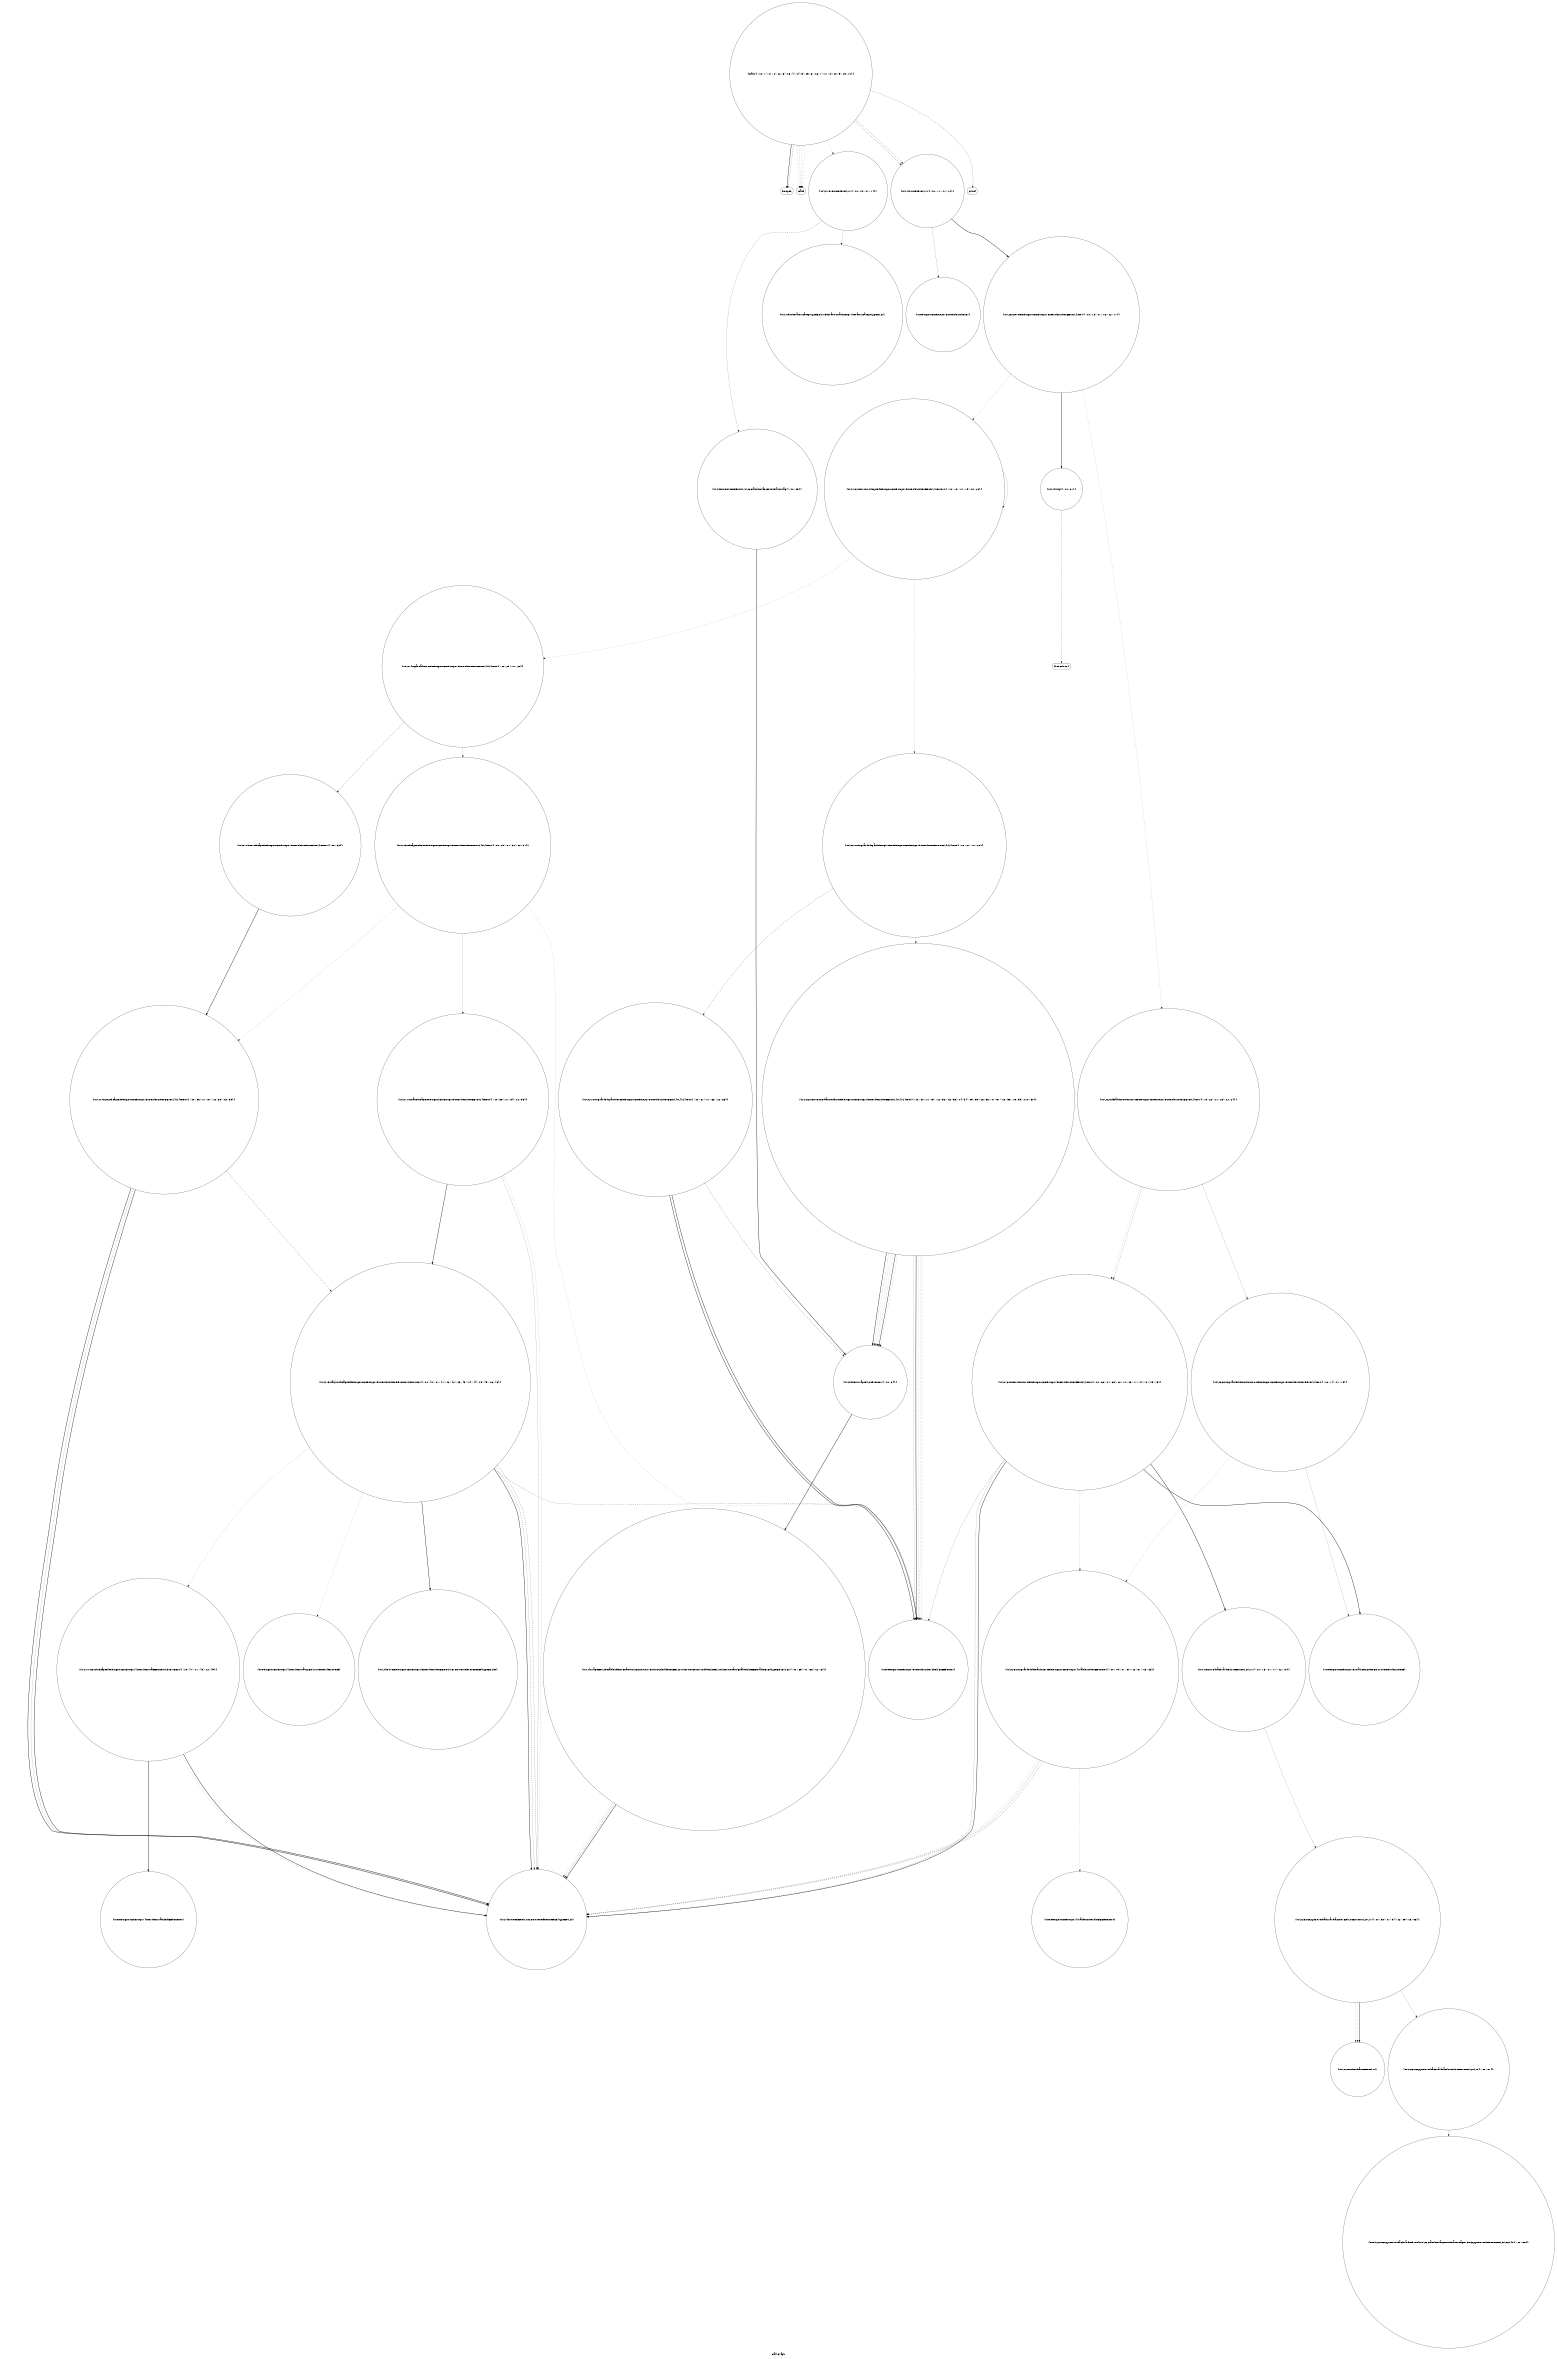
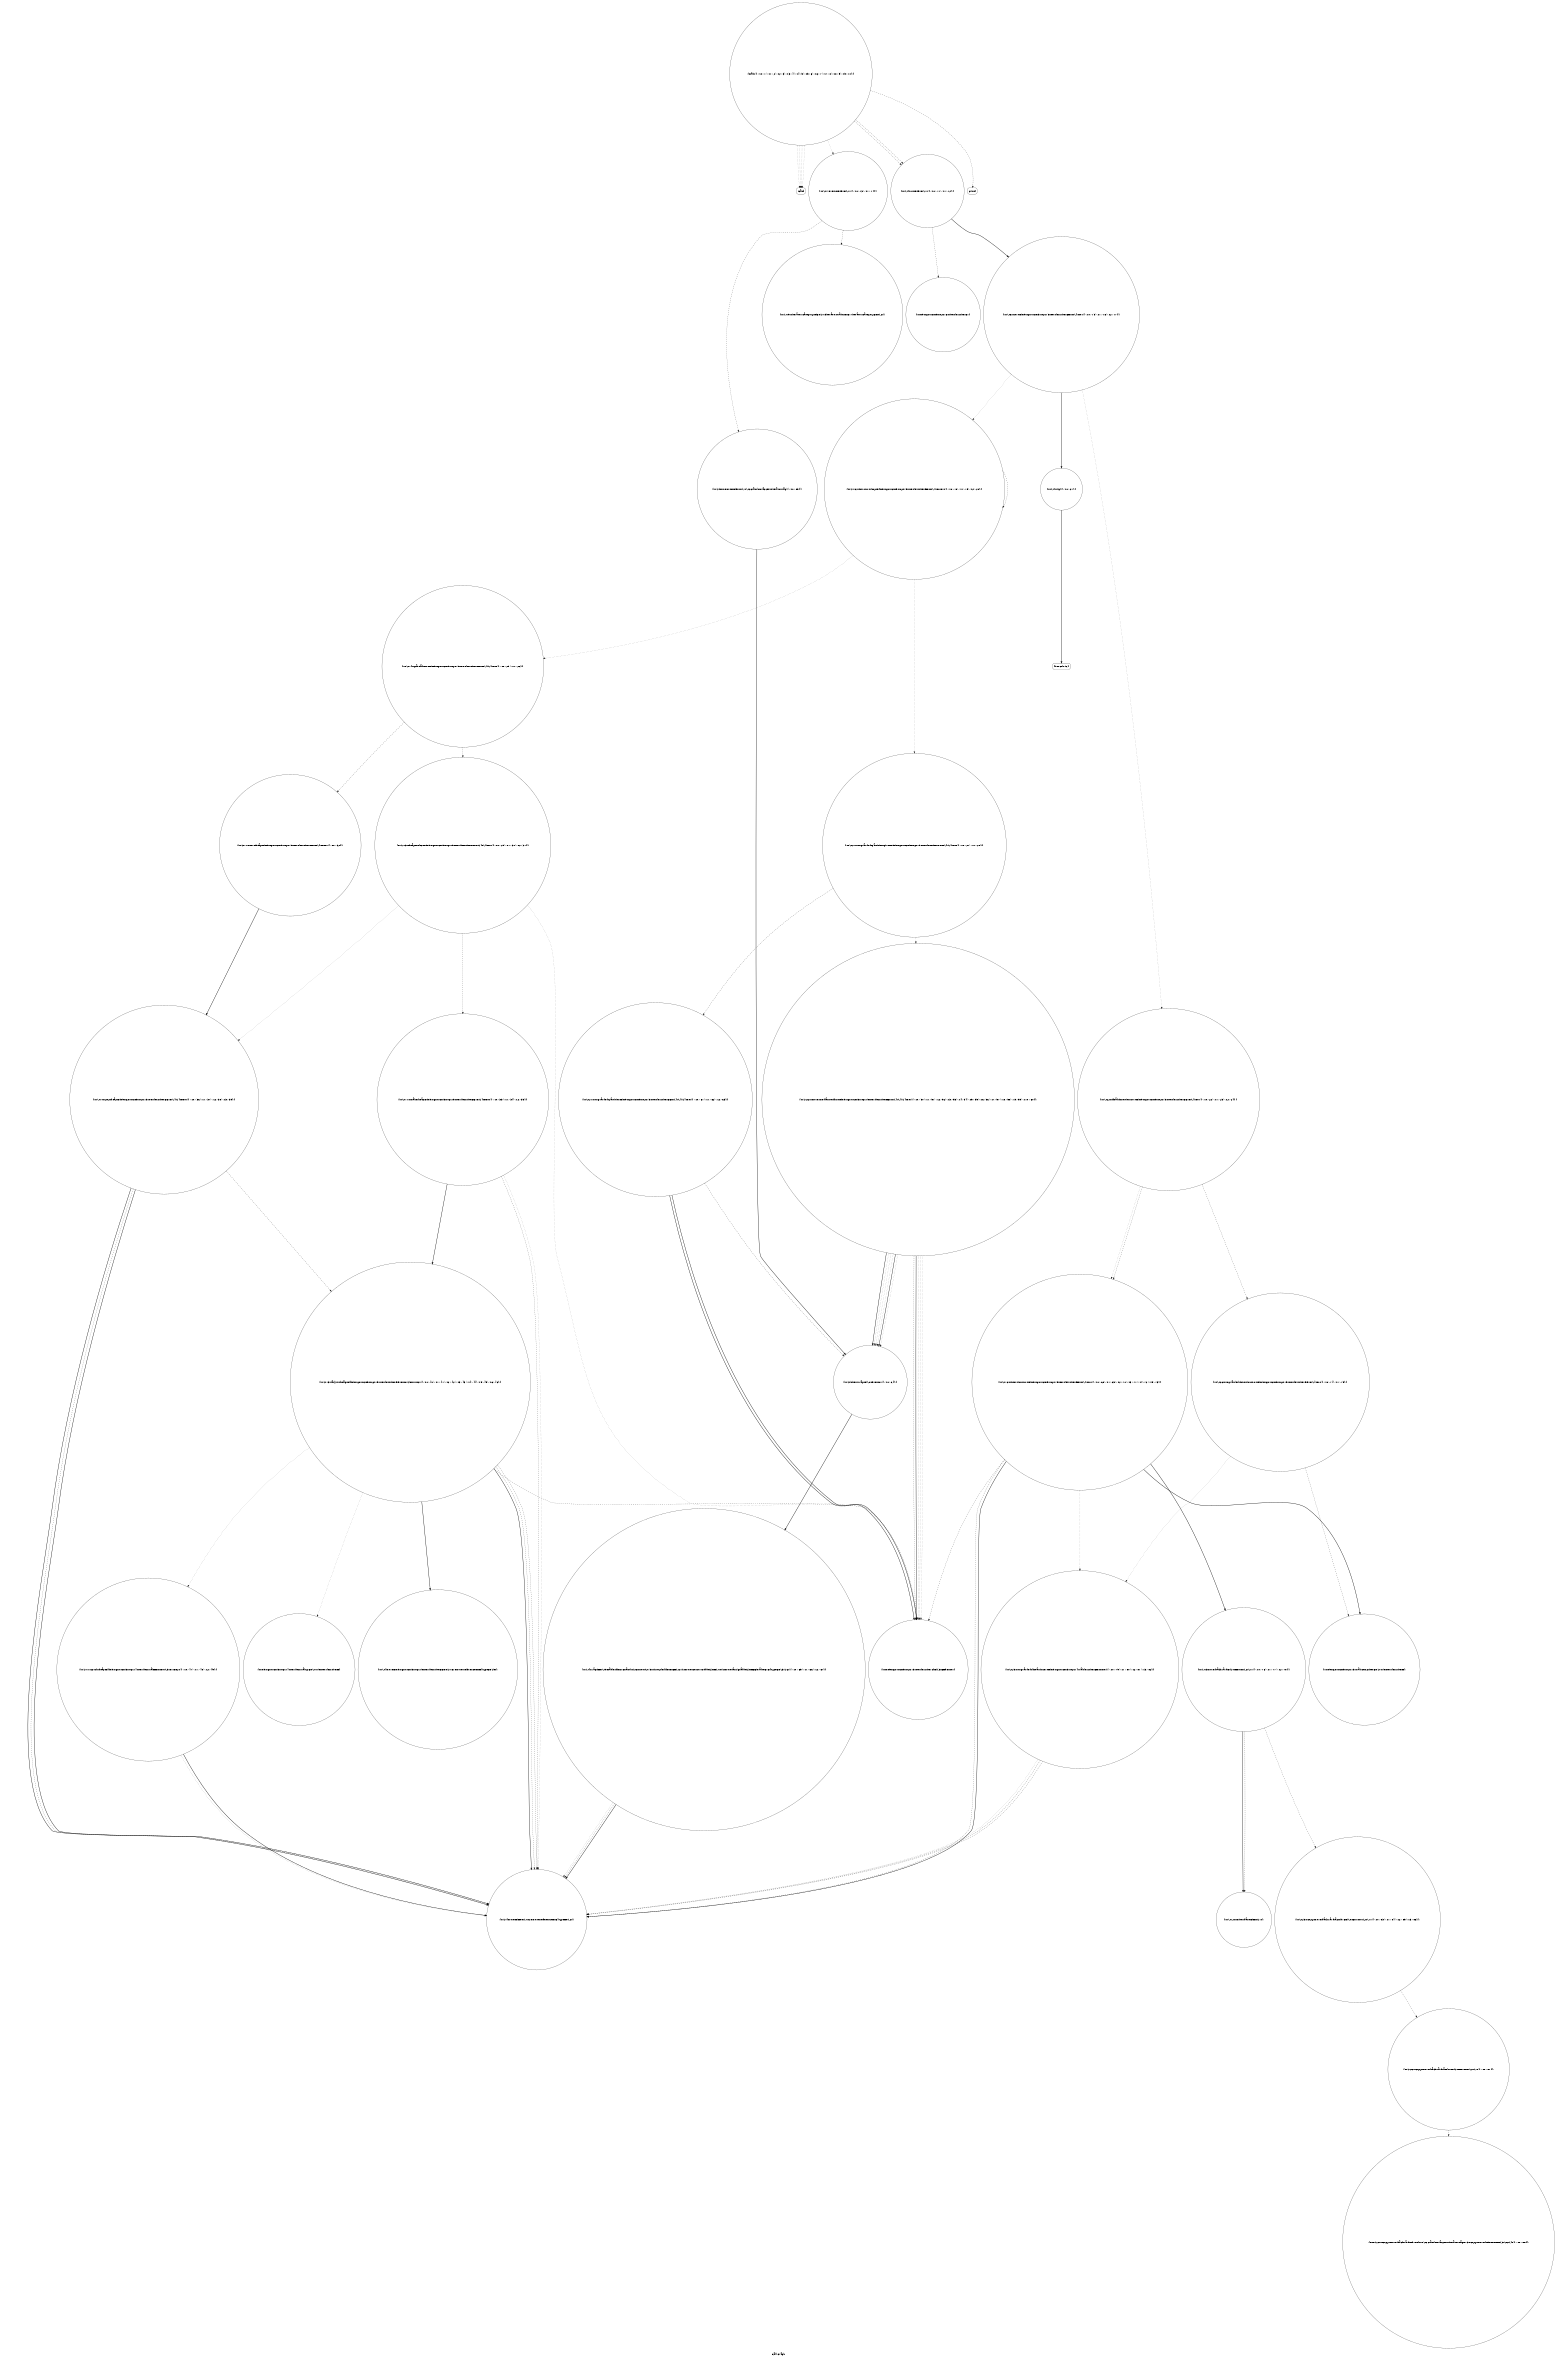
node "freopen": removed
edge "{_ZSt4__lgl|{<s0>21}}" -> "llvm.ctlz.i64": style dashed -> bold
node "{_ZNK9__gnu_cxx5__ops14_Iter_less_valclIPiiEEbT_RT0_}": removed
node "{_ZNK9__gnu_cxx5__ops14_Val_less_iterclIiPiEEbRT_T0_}": removed
node "{_ZSt12__miter_baseIPiET_S1_}": added
node "{_ZSt12__niter_baseIPiET_S1_}": removed
